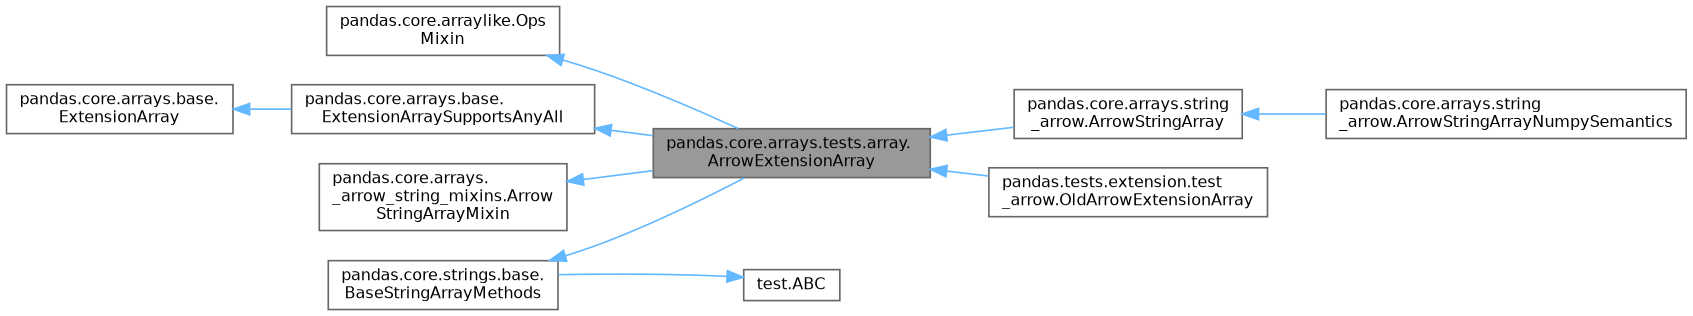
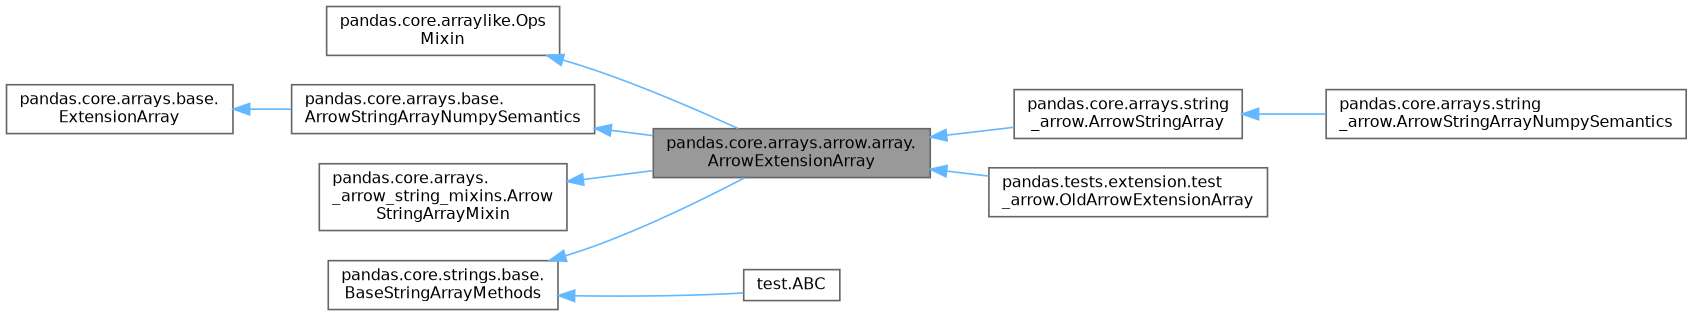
node "pandas.core.arrays.base. ExtensionArraySupportsAnyAll": label "pandas.core.arrays.base. ExtensionArraySupportsAnyAll" -> "pandas.core.arrays.base. ArrowStringArrayNumpySemantics"
node "pandas.core.arrays.tests.array. ArrowExtensionArray": label "pandas.core.arrays.tests.array. ArrowExtensionArray" -> "pandas.core.arrays.arrow.array. ArrowExtensionArray"
edge "pandas.core.strings.base. BaseStringArrayMethods" -> "test.ABC": reversed
